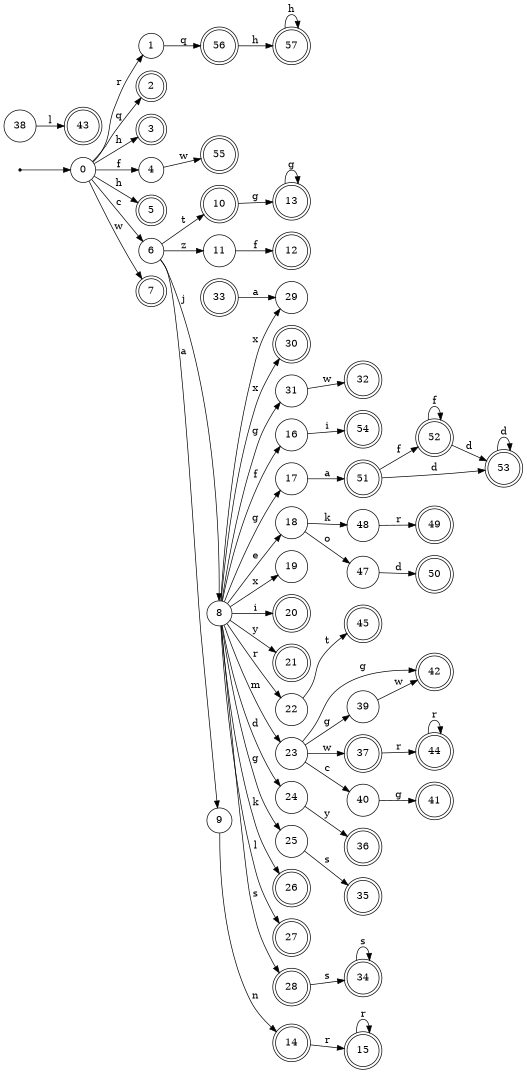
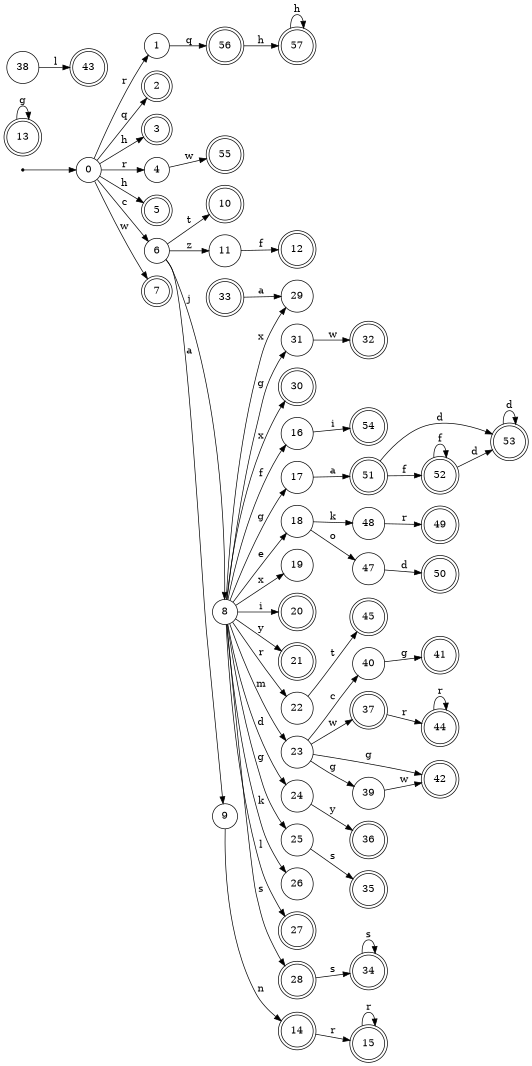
edge "0" -> "4": label "f" -> "r"
edge "10" -> "13": removed, label "g"
node "26": shape doublecircle -> circle
